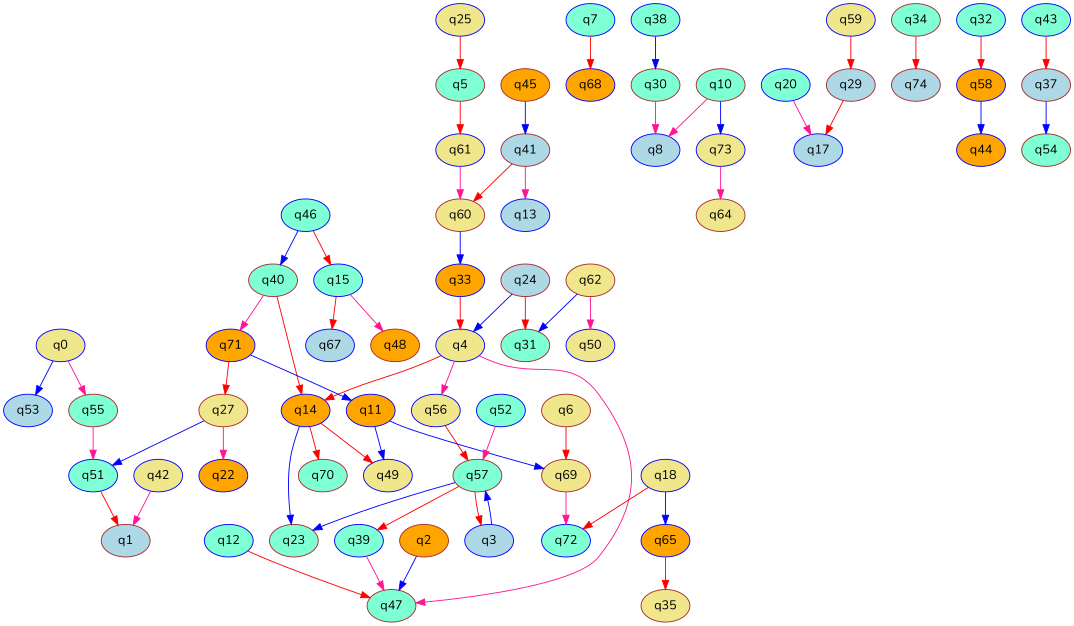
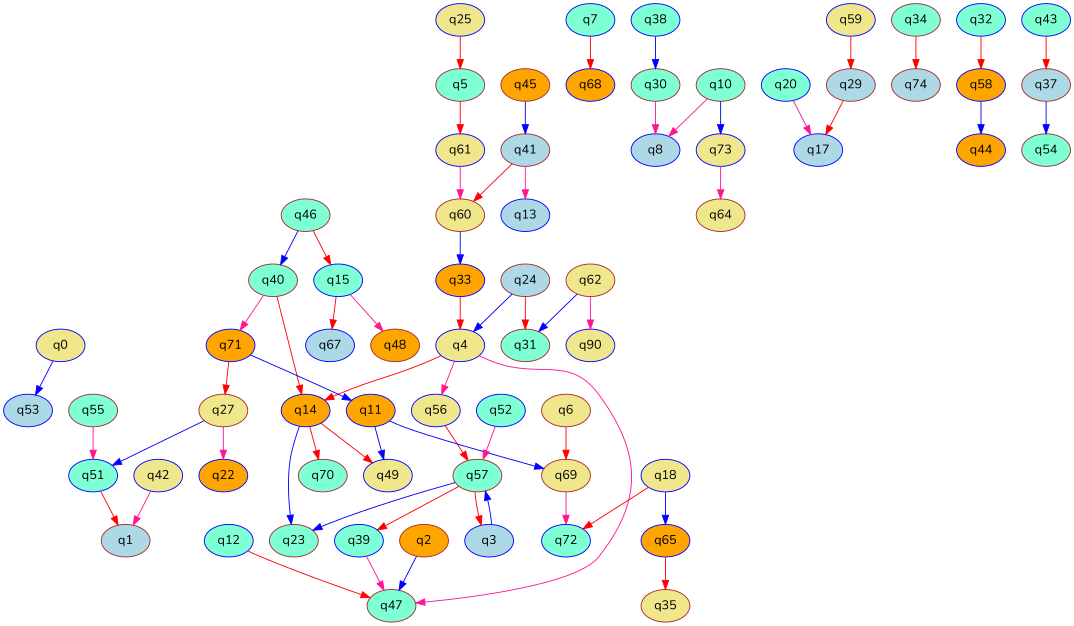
node "q46": color blue -> brown
node "q50": label "q50" -> "q90"
edge "q0" -> "q55": removed
